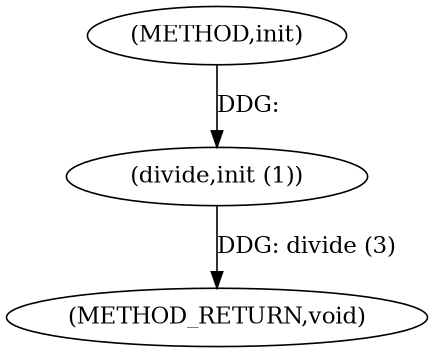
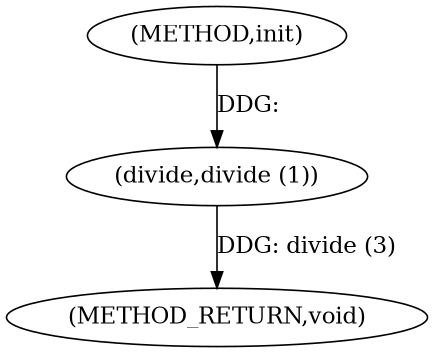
node "(divide,init (1))": label "(divide,init (1))" -> "(divide,divide (1))"
